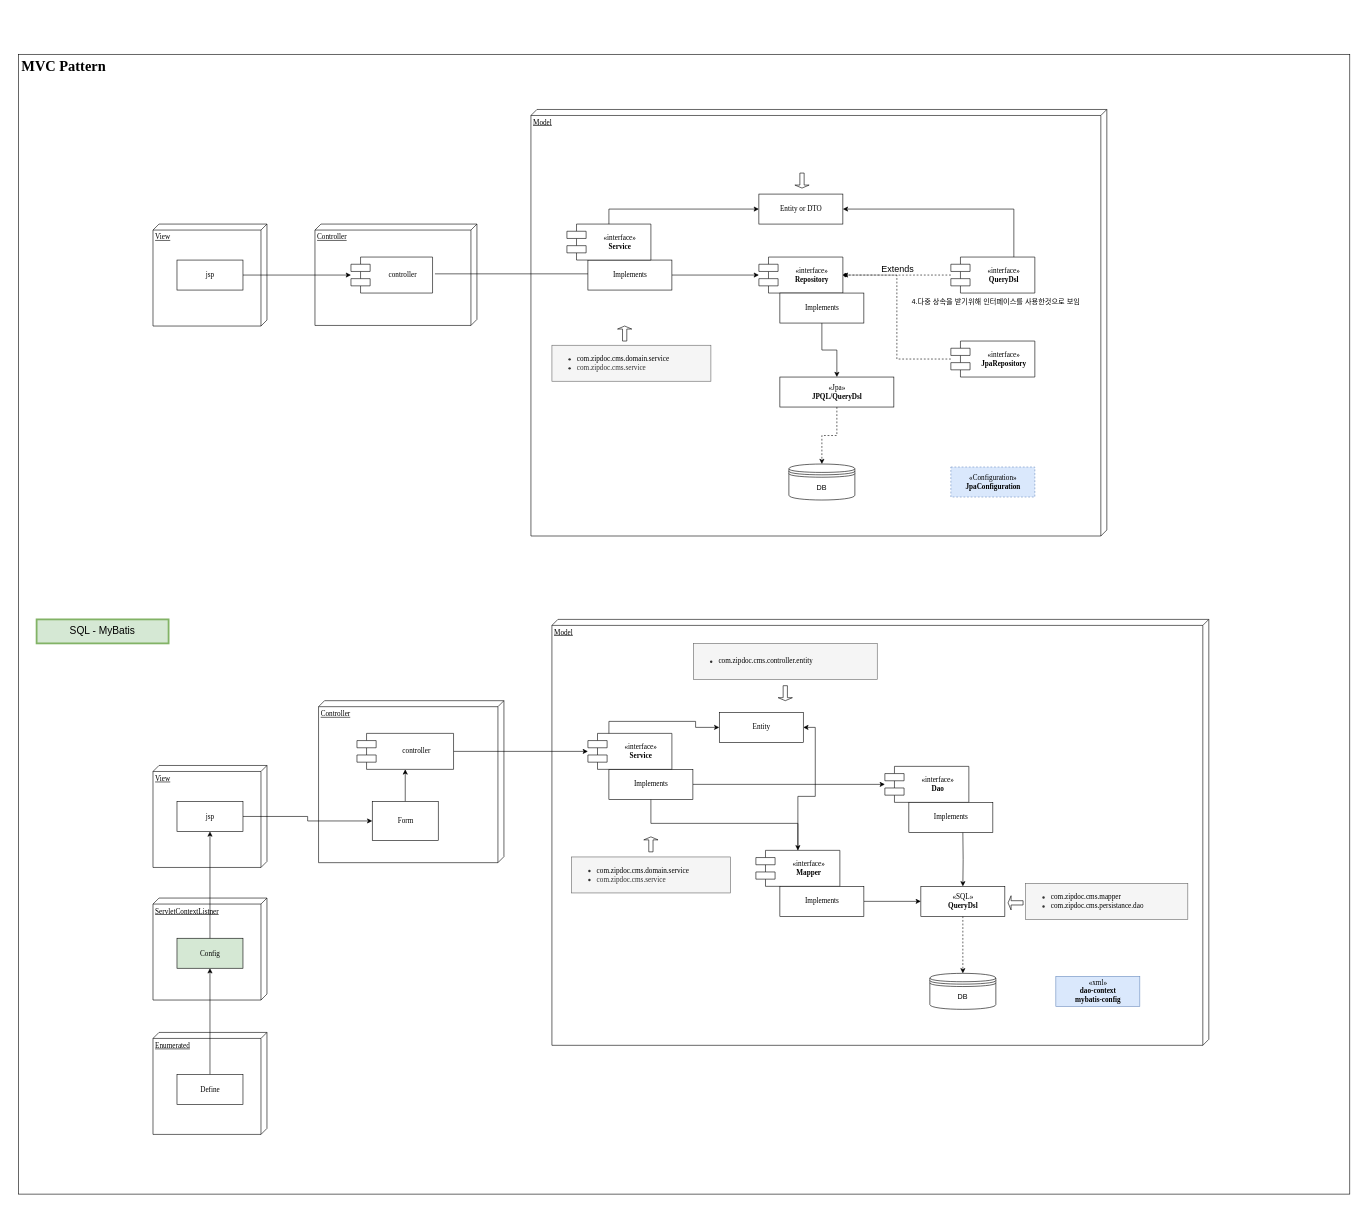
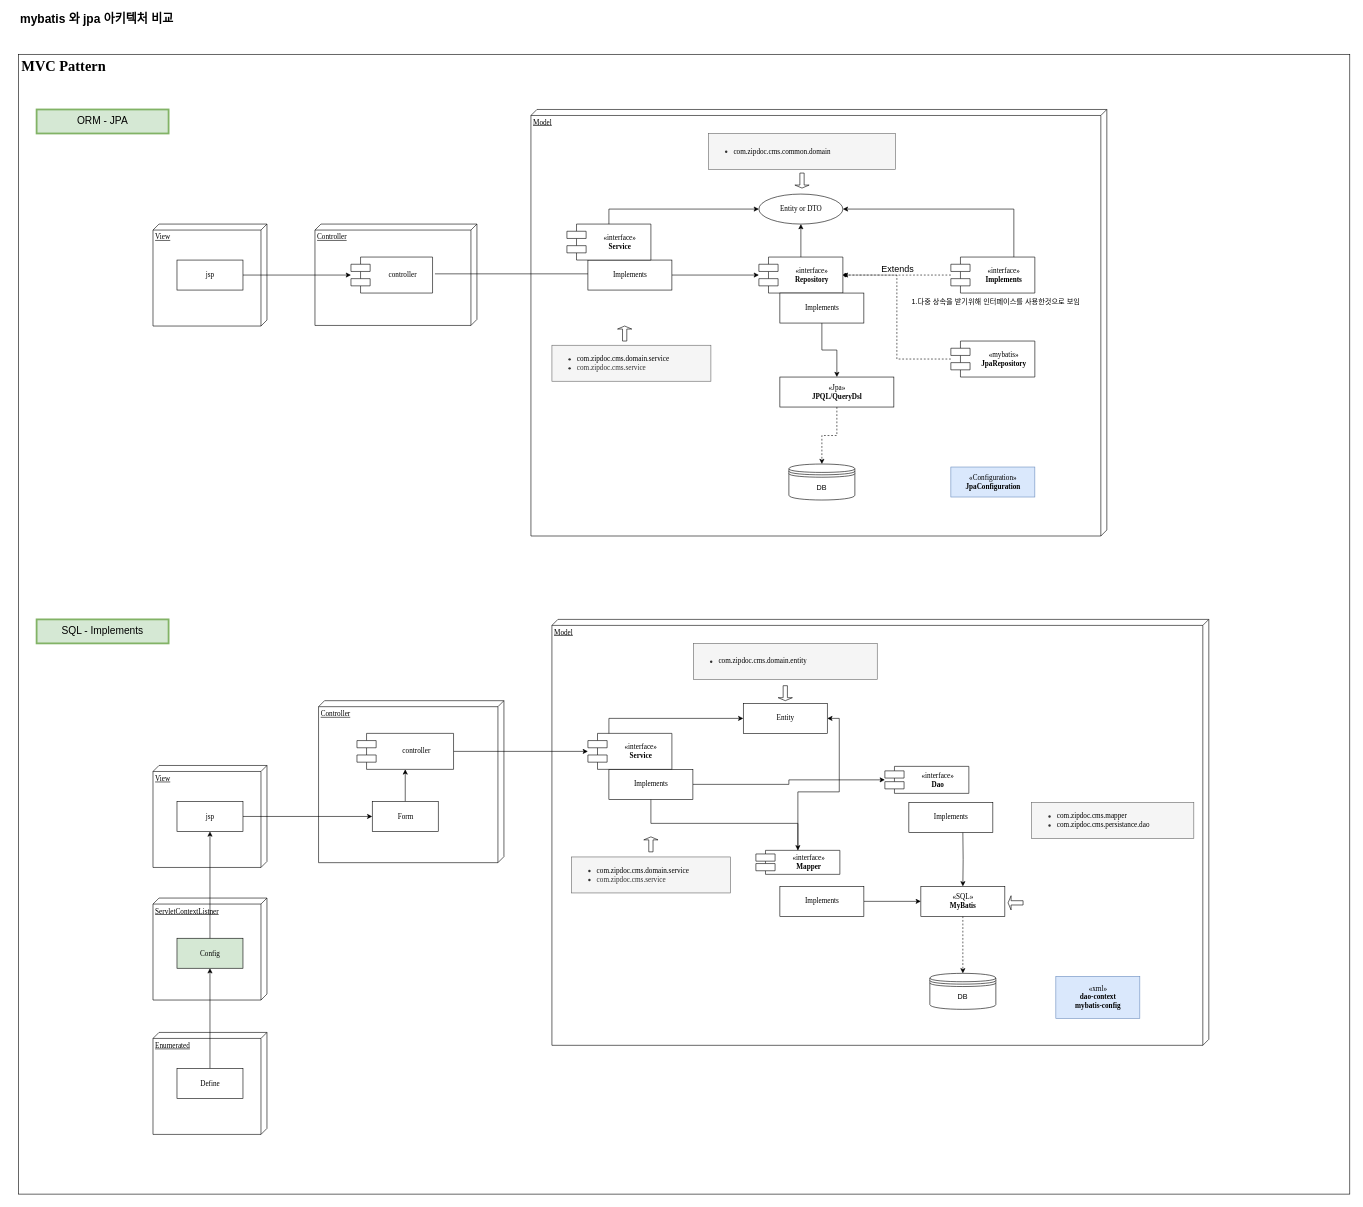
node "mybatis 와 jpa 아키텍처 비교": added
node "ORM - JPA": added
node "com.zipdoc.cms.common.domain": added
node "Entity or DTO": shape rectangle -> ellipse
edge "«interface» Repository" -> "Entity or DTO": added
node "«interface» QueryDsl": label "«interface» QueryDsl" -> "«interface» Implements"
node "4.다중 상속을 받기위해 인터페이스를 사용한것으로 보임": label "4.다중 상속을 받기위해 인터페이스를 사용한것으로 보임" -> "1.다중 상속을 받기위해 인터페이스를 사용한것으로 보임"
node "«interface» JpaRepository": label "«interface» JpaRepository" -> "«mybatis» JpaRepository"
node "«Configuration» JpaConfiguration": style dashed -> solid
node "SQL - MyBatis": label "SQL - MyBatis" -> "SQL - Implements"
node "com.zipdoc.cms.controller.entity": label "com.zipdoc.cms.controller.entity" -> "com.zipdoc.cms.domain.entity"
node "Entity": moved (761, 728) -> (785, 719)
node "«interface» Dao": size 84x36 -> 84x27
node "Form": size 66x39 -> 66x30
node "«interface» Mapper": size 84x36 -> 84x24
node "«SQL» QueryDsl": label "«SQL» QueryDsl" -> "«SQL» MyBatis"
node "com.zipdoc.cms.mapper com.zipdoc.cms.persistance.dao": moved (1107, 902) -> (1113, 821)
node "«xml» dao-context mybatis-config": size 84x30 -> 84x42
node "Define": moved (210, 1090) -> (210, 1084)
